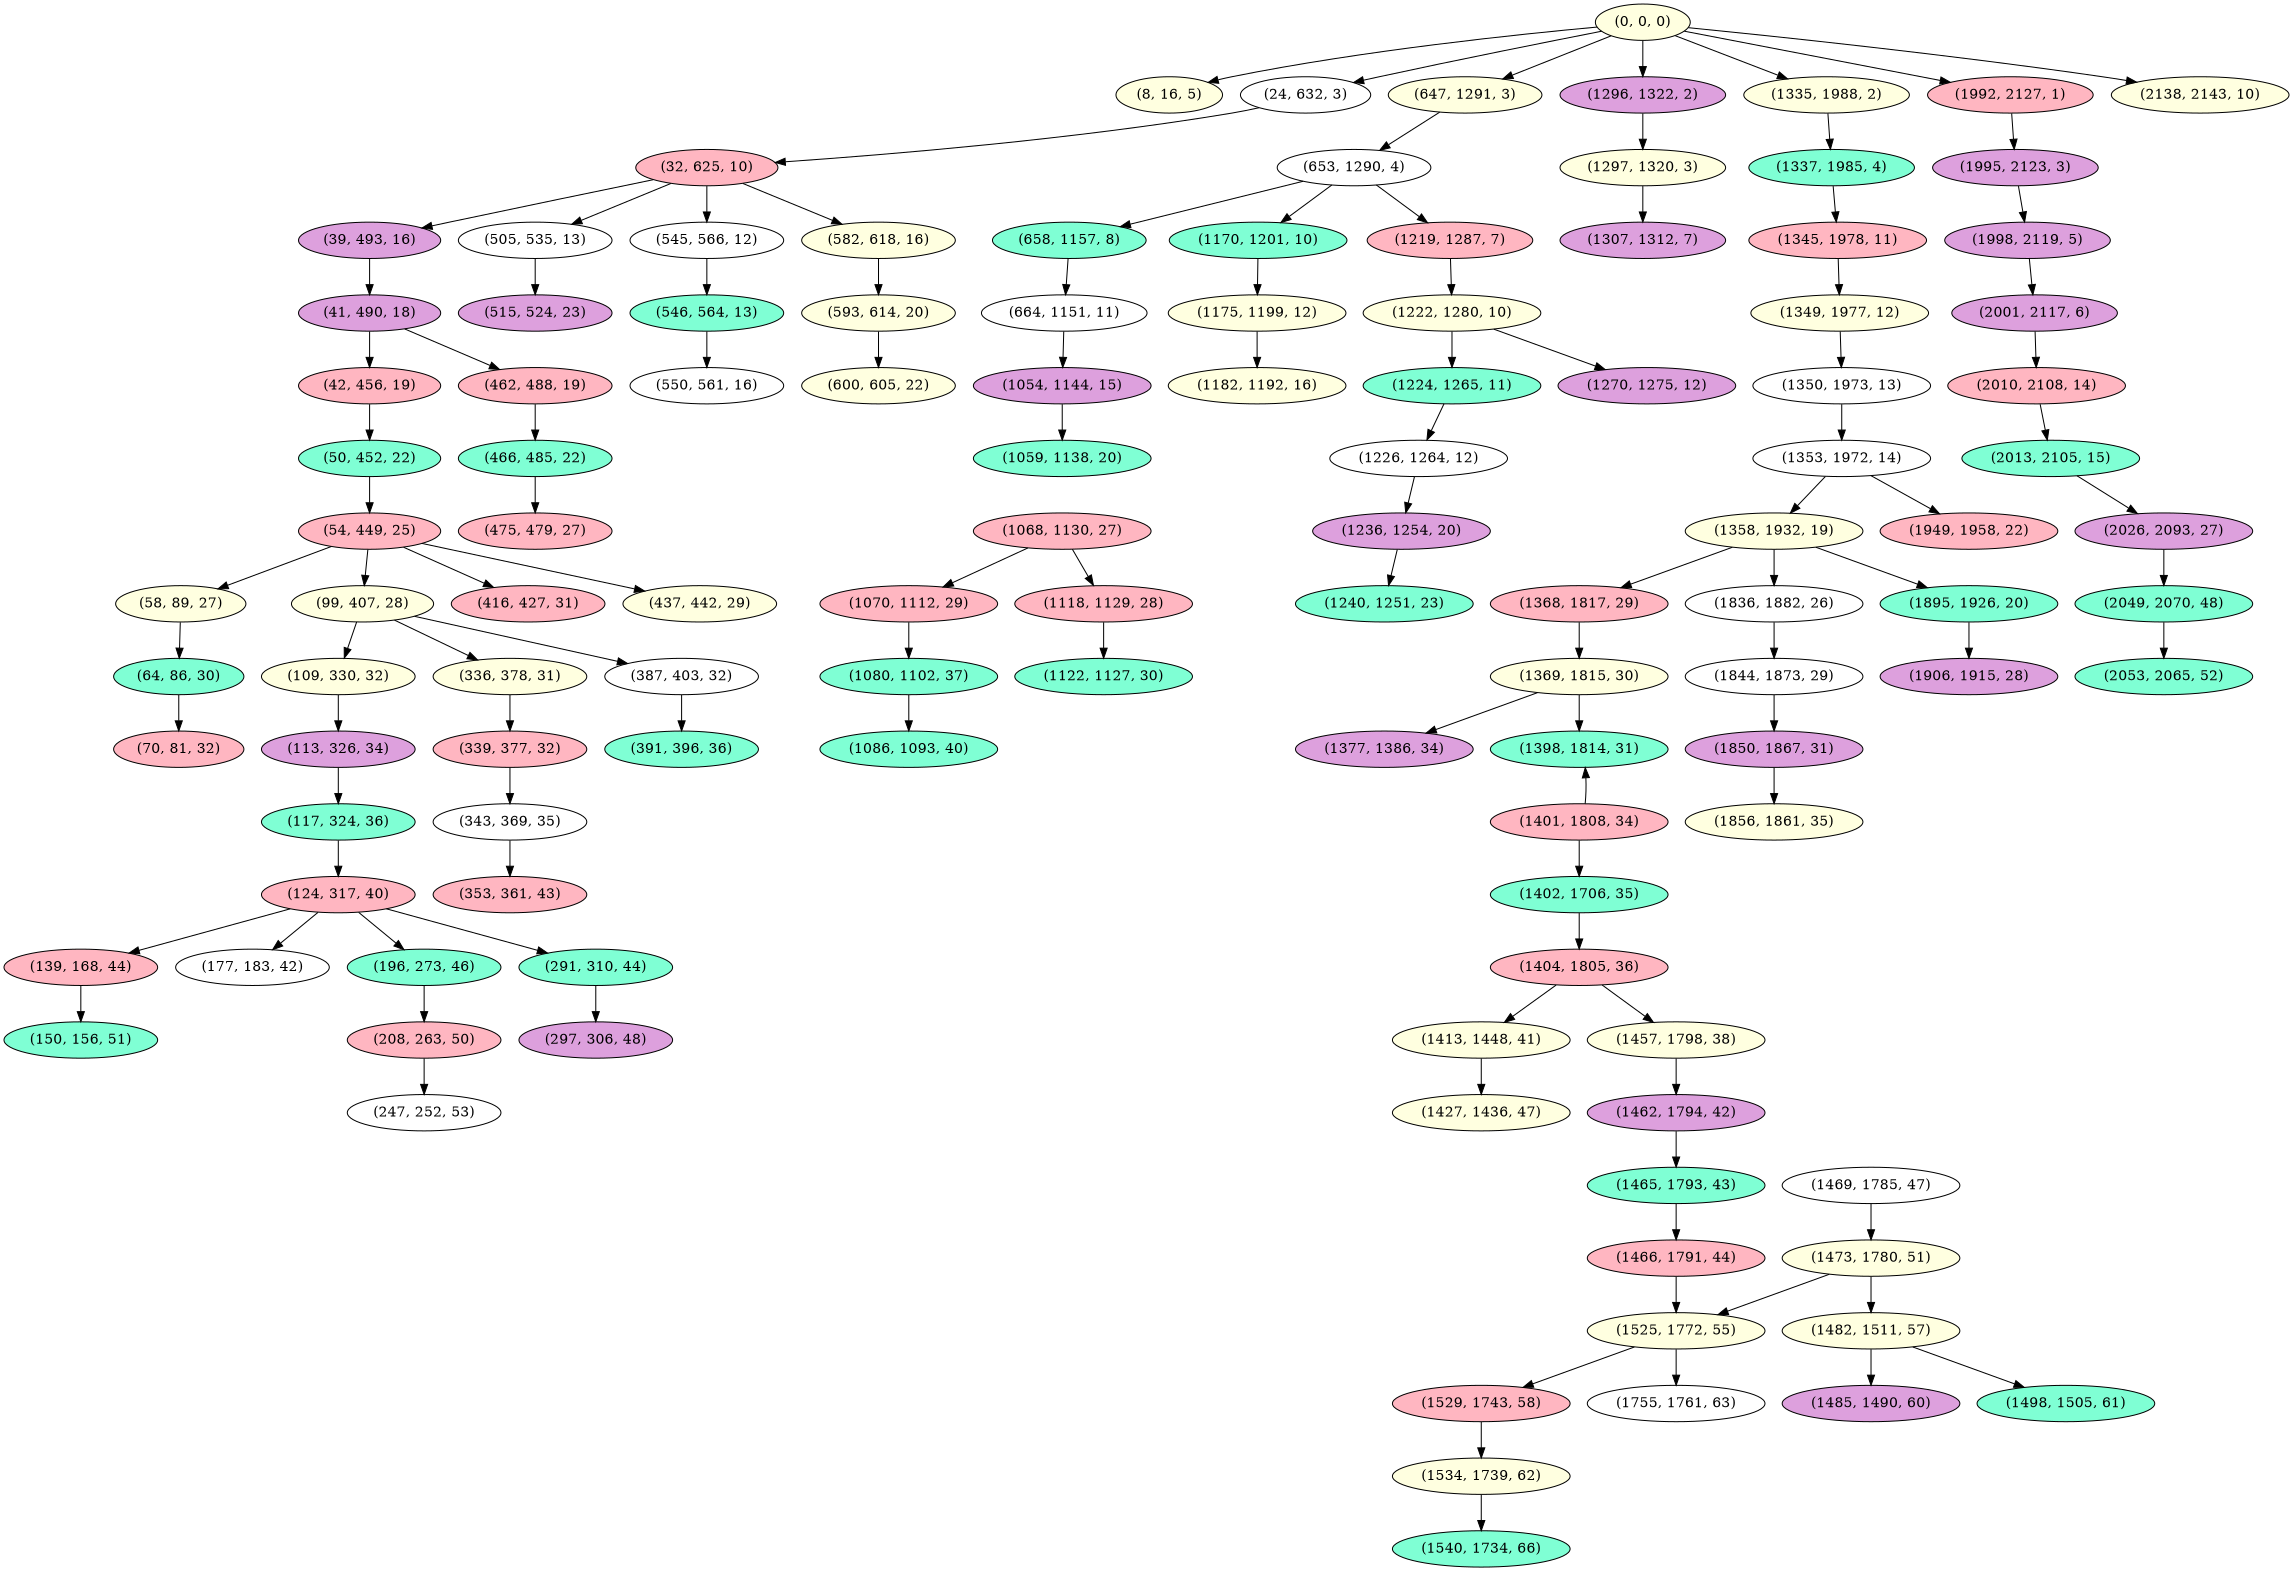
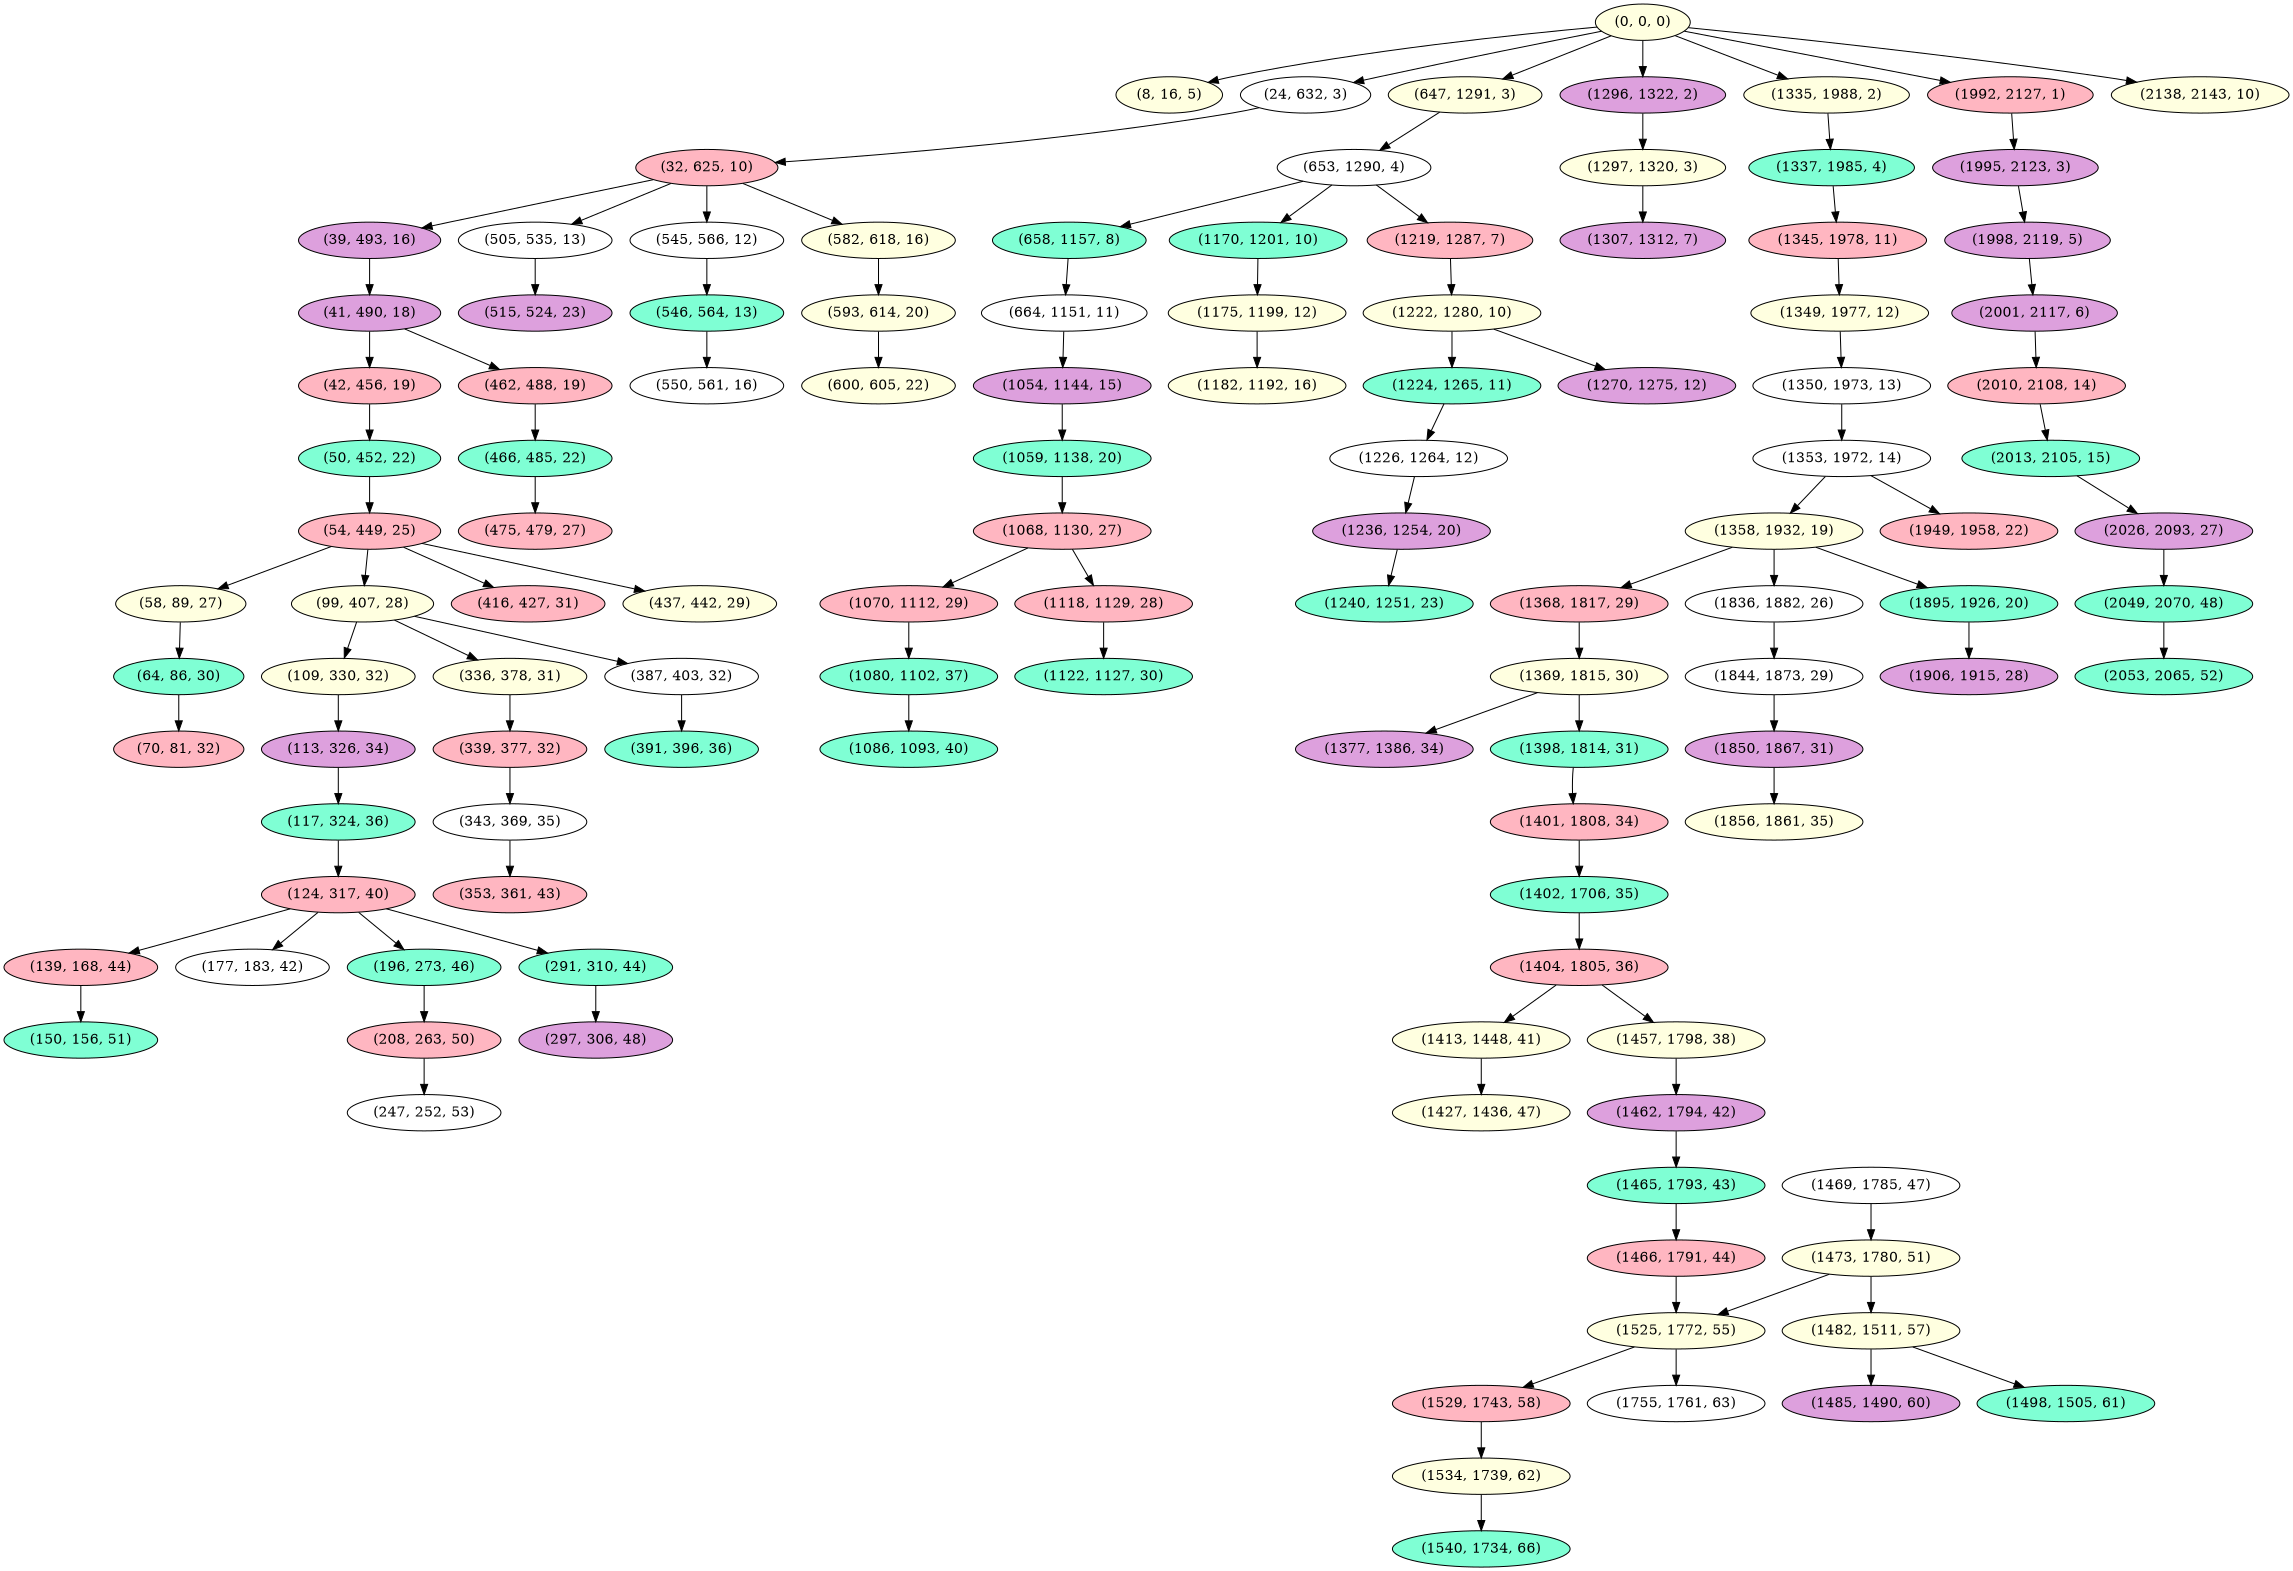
edge "(1059, 1138, 20)" -> "(1068, 1130, 27)": added
edge "(1401, 1808, 34)" -> "(1398, 1814, 31)": reversed
